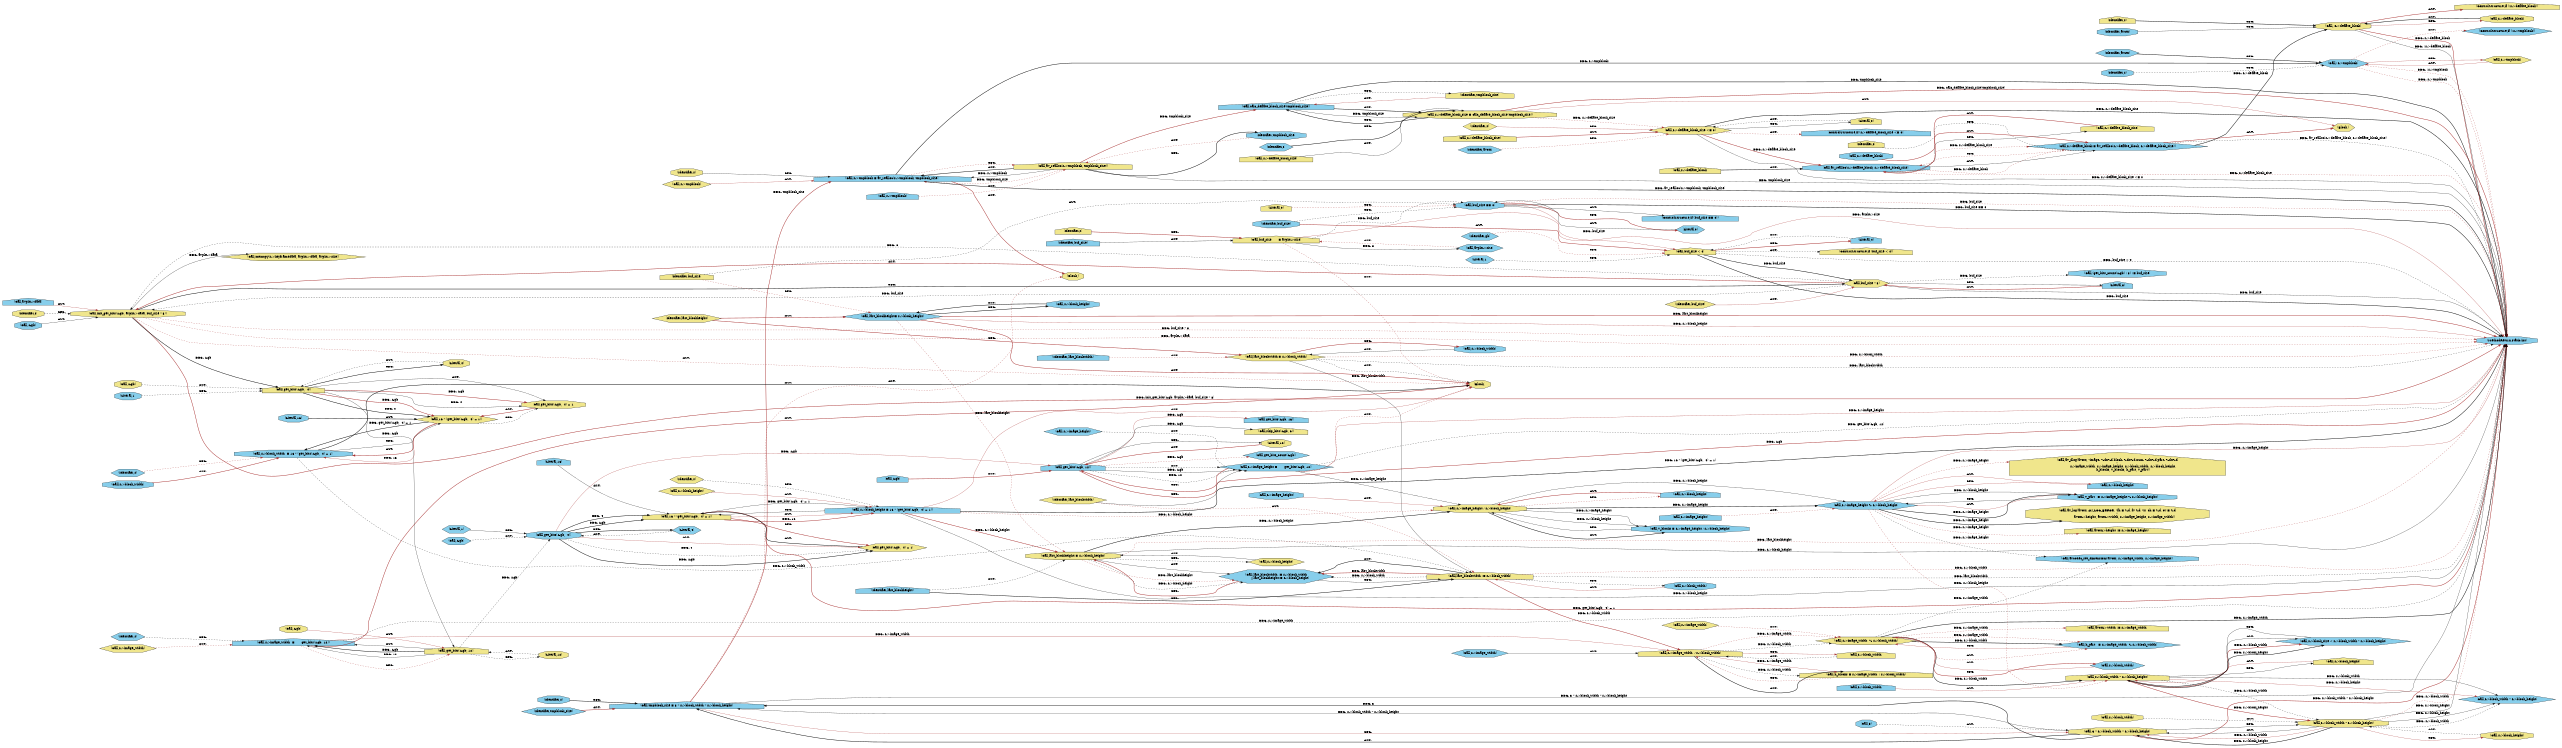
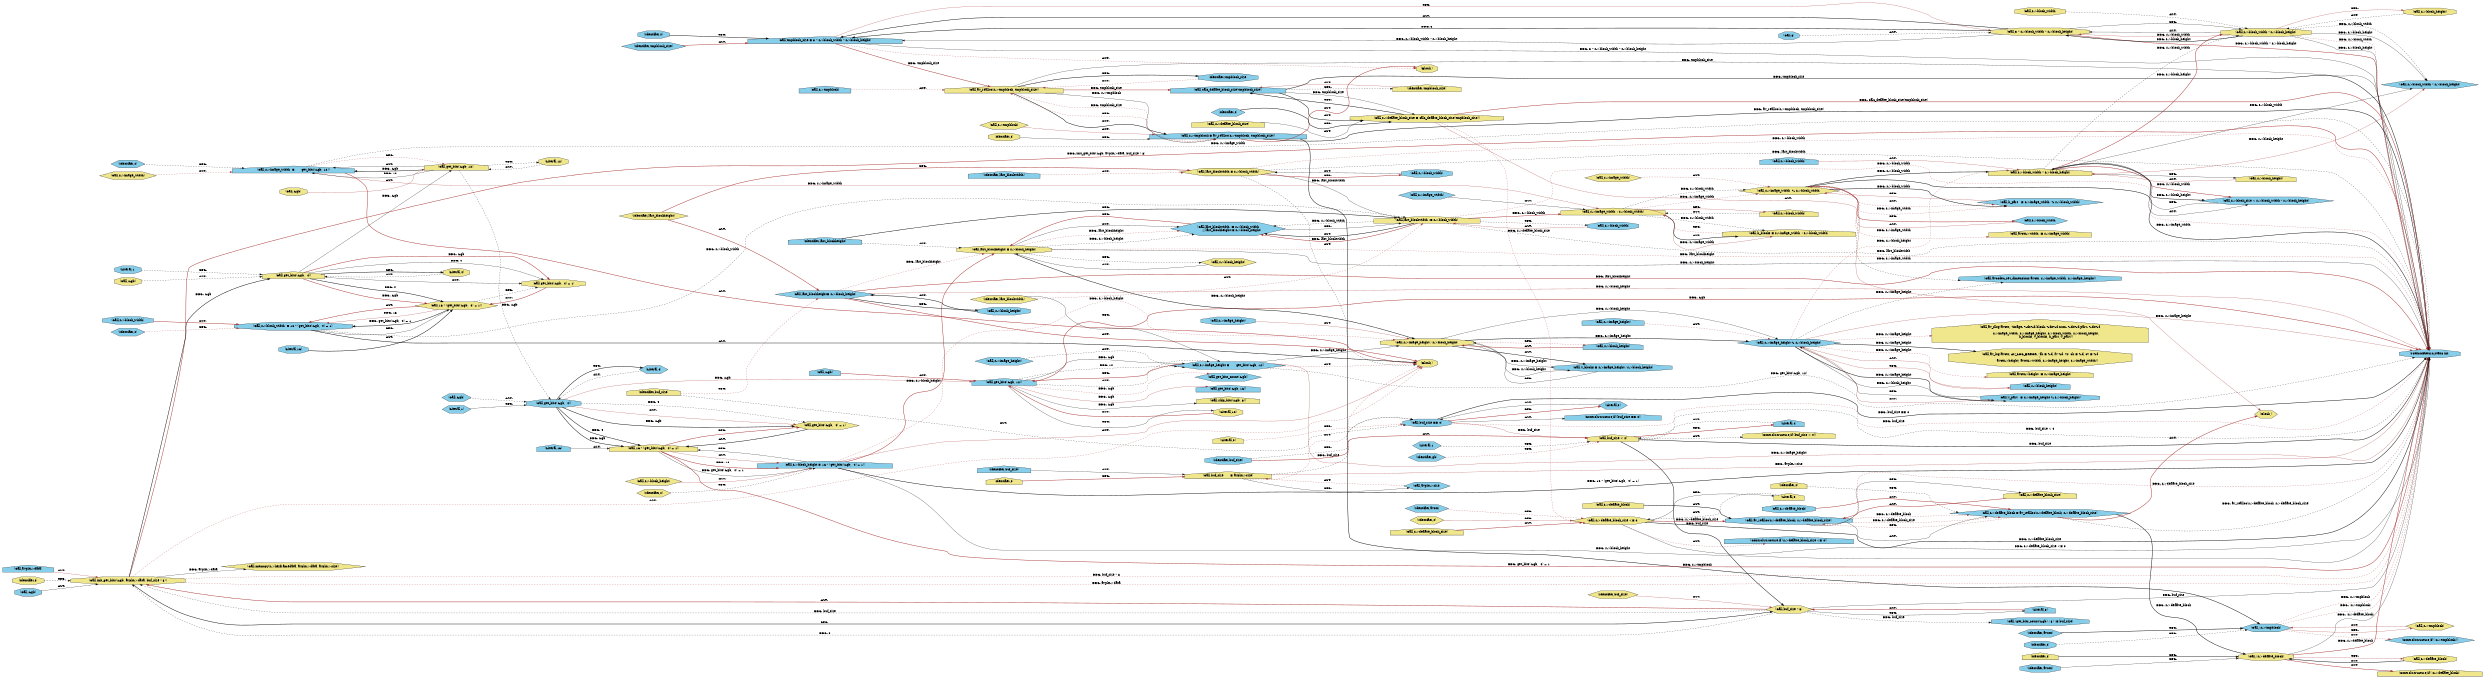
edge "(Call,buf_size       = avpkt->size)" -> "(Call,avpkt->size)": label "DDG: 8" -> "CFG: "
edge "(Call,tmpblock_size = 3 * s->block_width * s->block_height)" -> "(Call,s->tmpblock = av_realloc(s->tmpblock, tmpblock_size))": now "(Call,tmpblock_size = 3 * s->block_width * s->block_height)" -> "(Call,av_realloc(s->tmpblock, tmpblock_size))"
